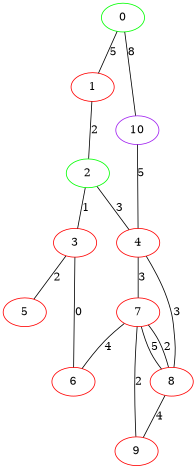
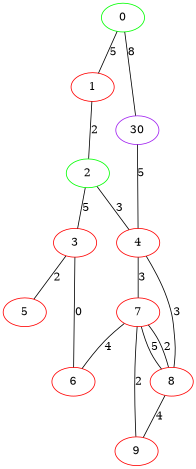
node "10": label "10" -> "30"
edge "2" -- "3": label "1" -> "5"
